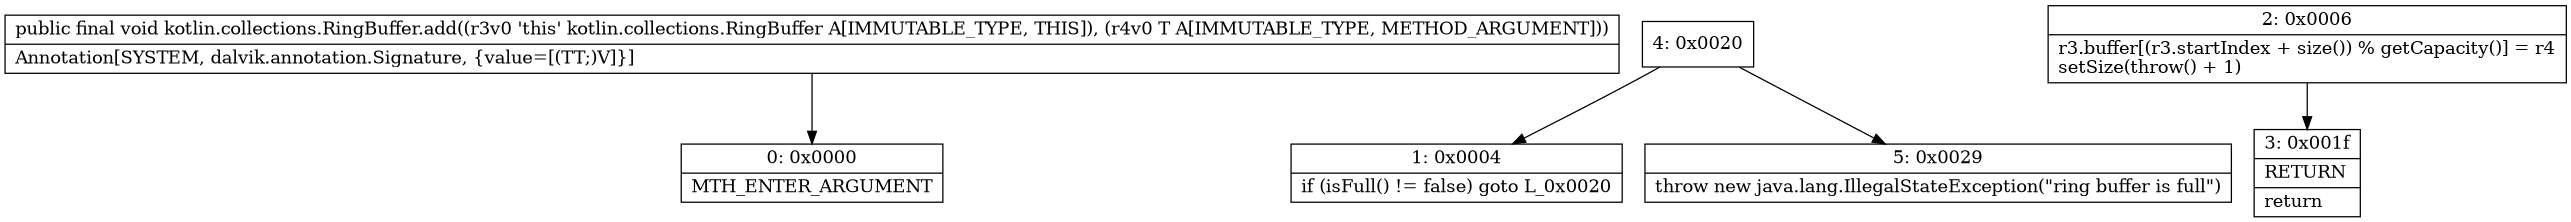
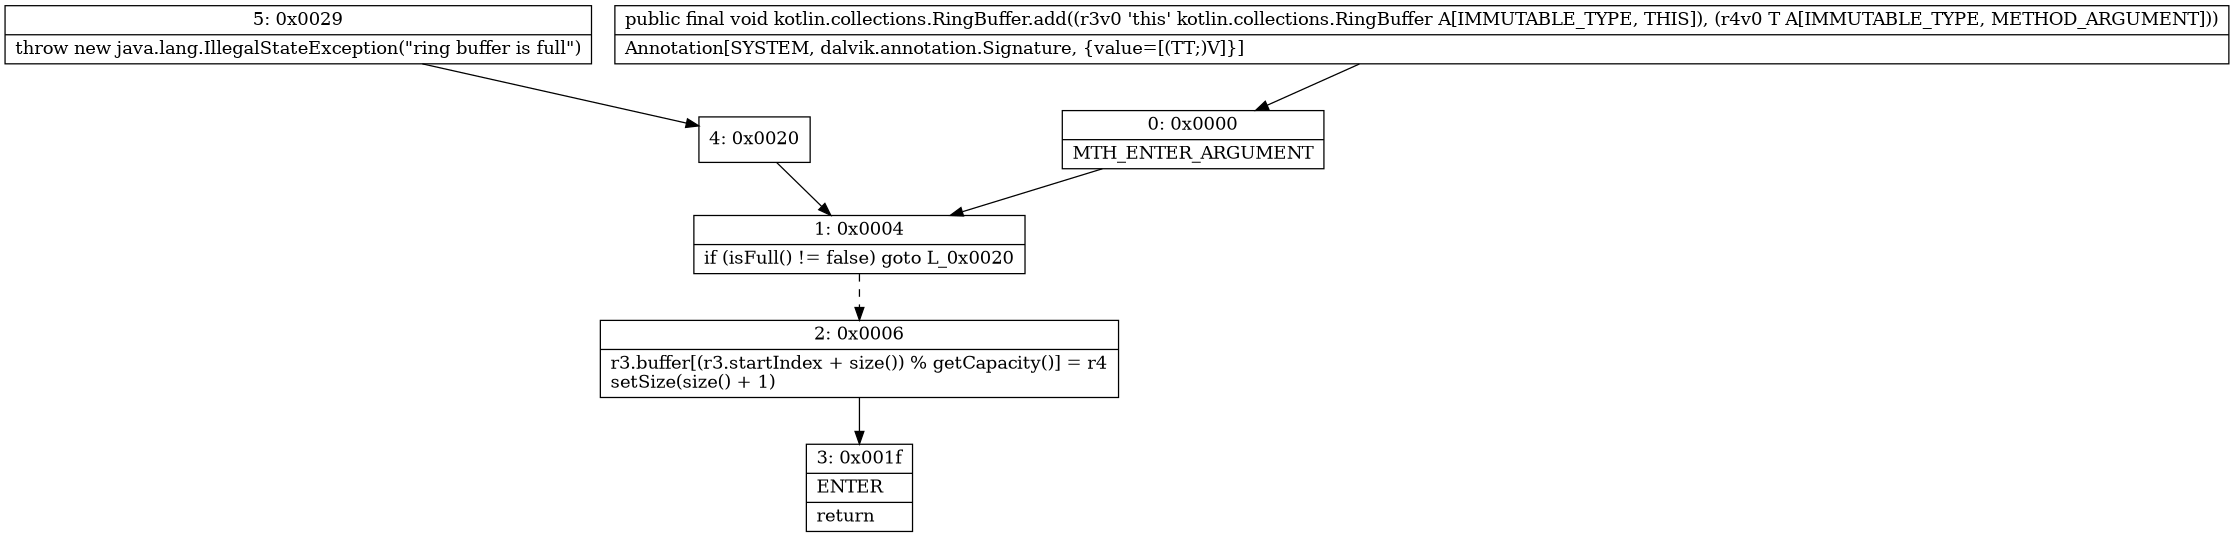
node "2: 0x0006": text "setSize(throw() + 1)" -> "setSize(size() + 1)"
edge "4: 0x0020" -> "5: 0x0029": reversed
node "3: 0x001f": text "RETURN" -> "ENTER"
edge "0: 0x0000" -> "1: 0x0004": added
edge "1: 0x0004" -> "2: 0x0006": added
